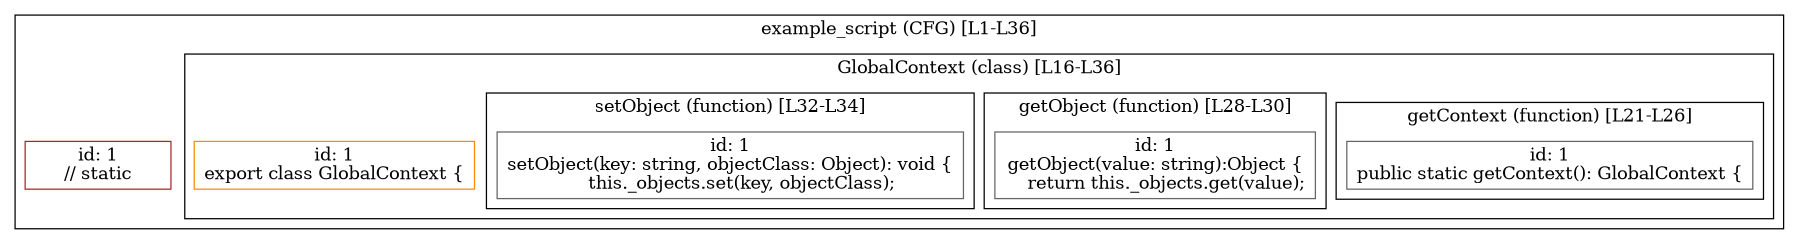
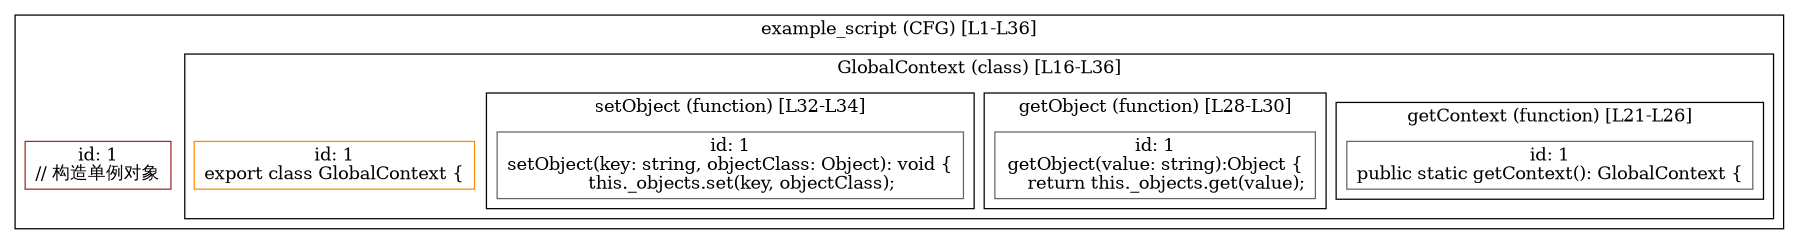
node "id: 1 // static": label "id: 1 // static" -> "id: 1 // 构造单例对象"
